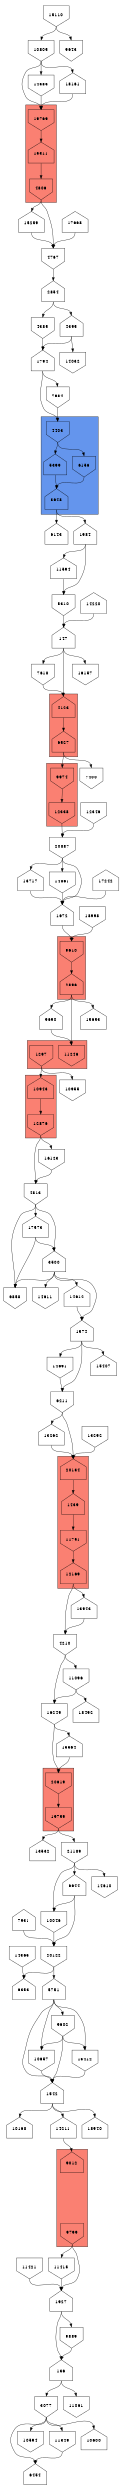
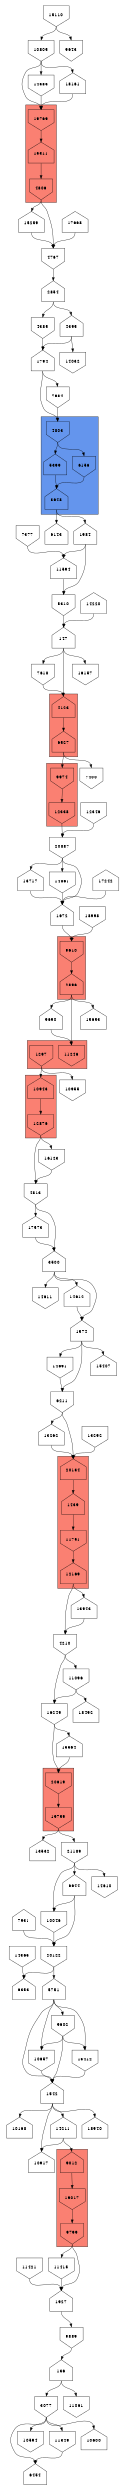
node "4403": label "4403" -> "4803"
node "7377": added
node "6858": removed
node "10917": added
node "19017": added
edge "1927" -> "136": removed
